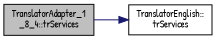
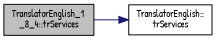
node "TranslatorAdapter_1 _8_4::trServices": label "TranslatorAdapter_1 _8_4::trServices" -> "TranslatorEnglish_1 _8_4::trServices"
